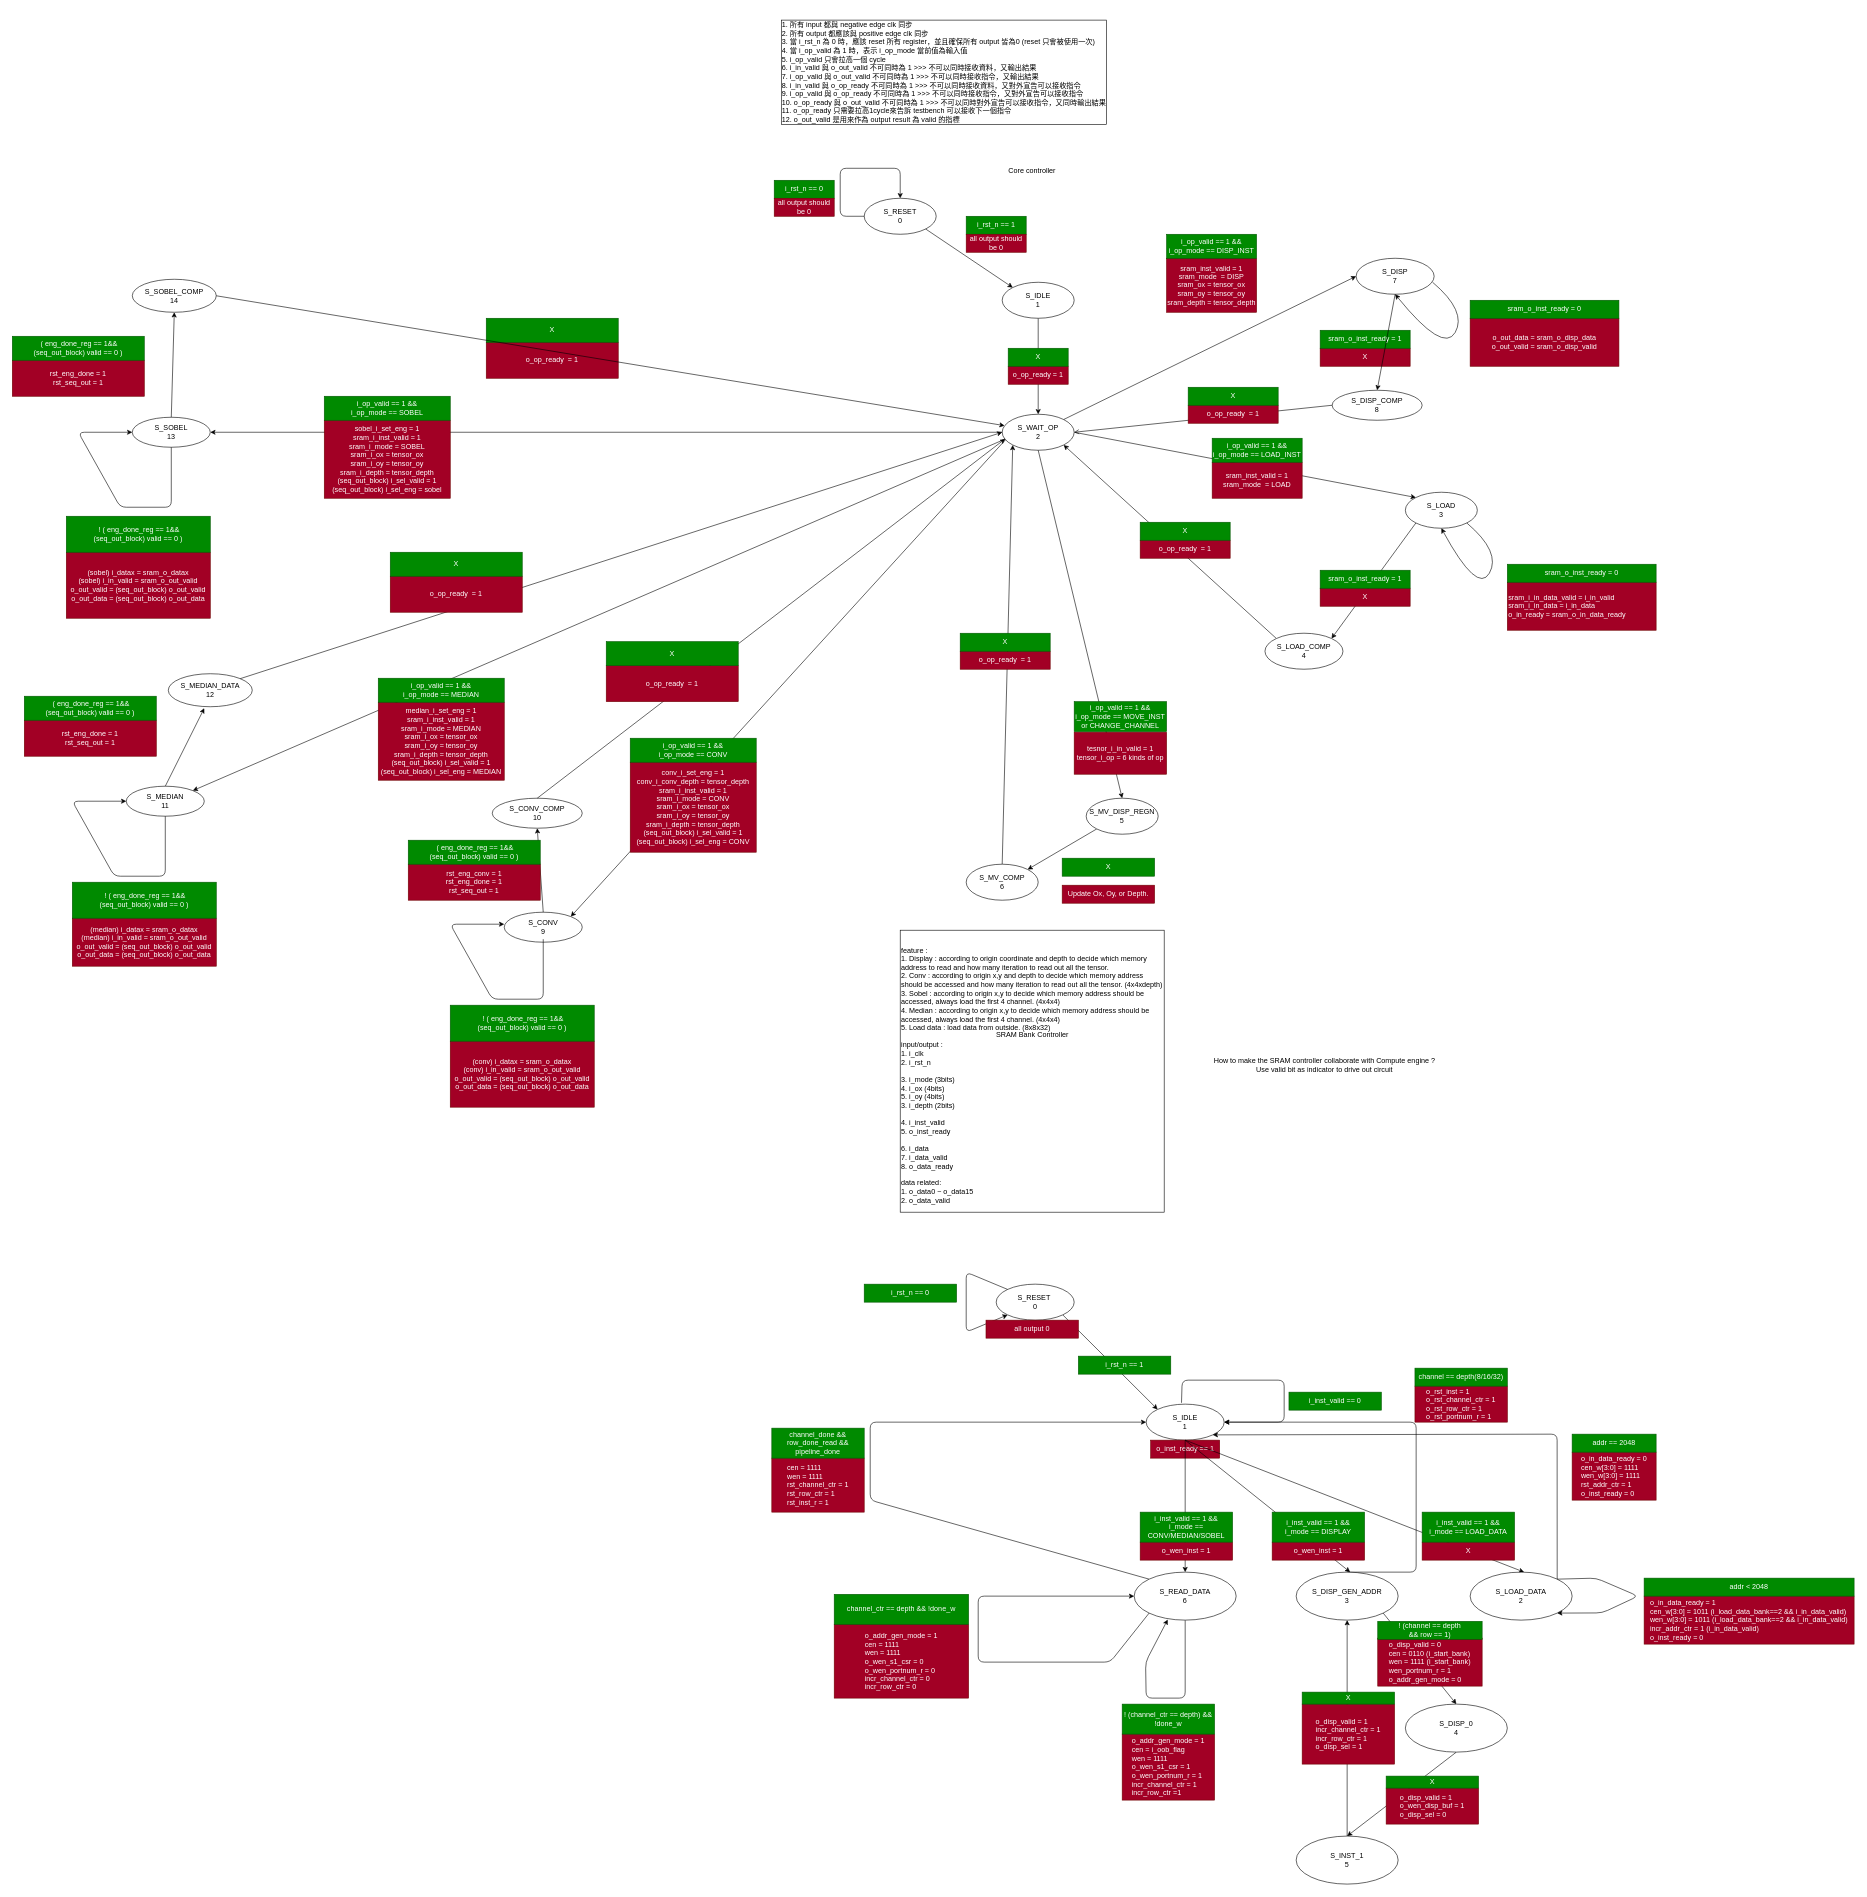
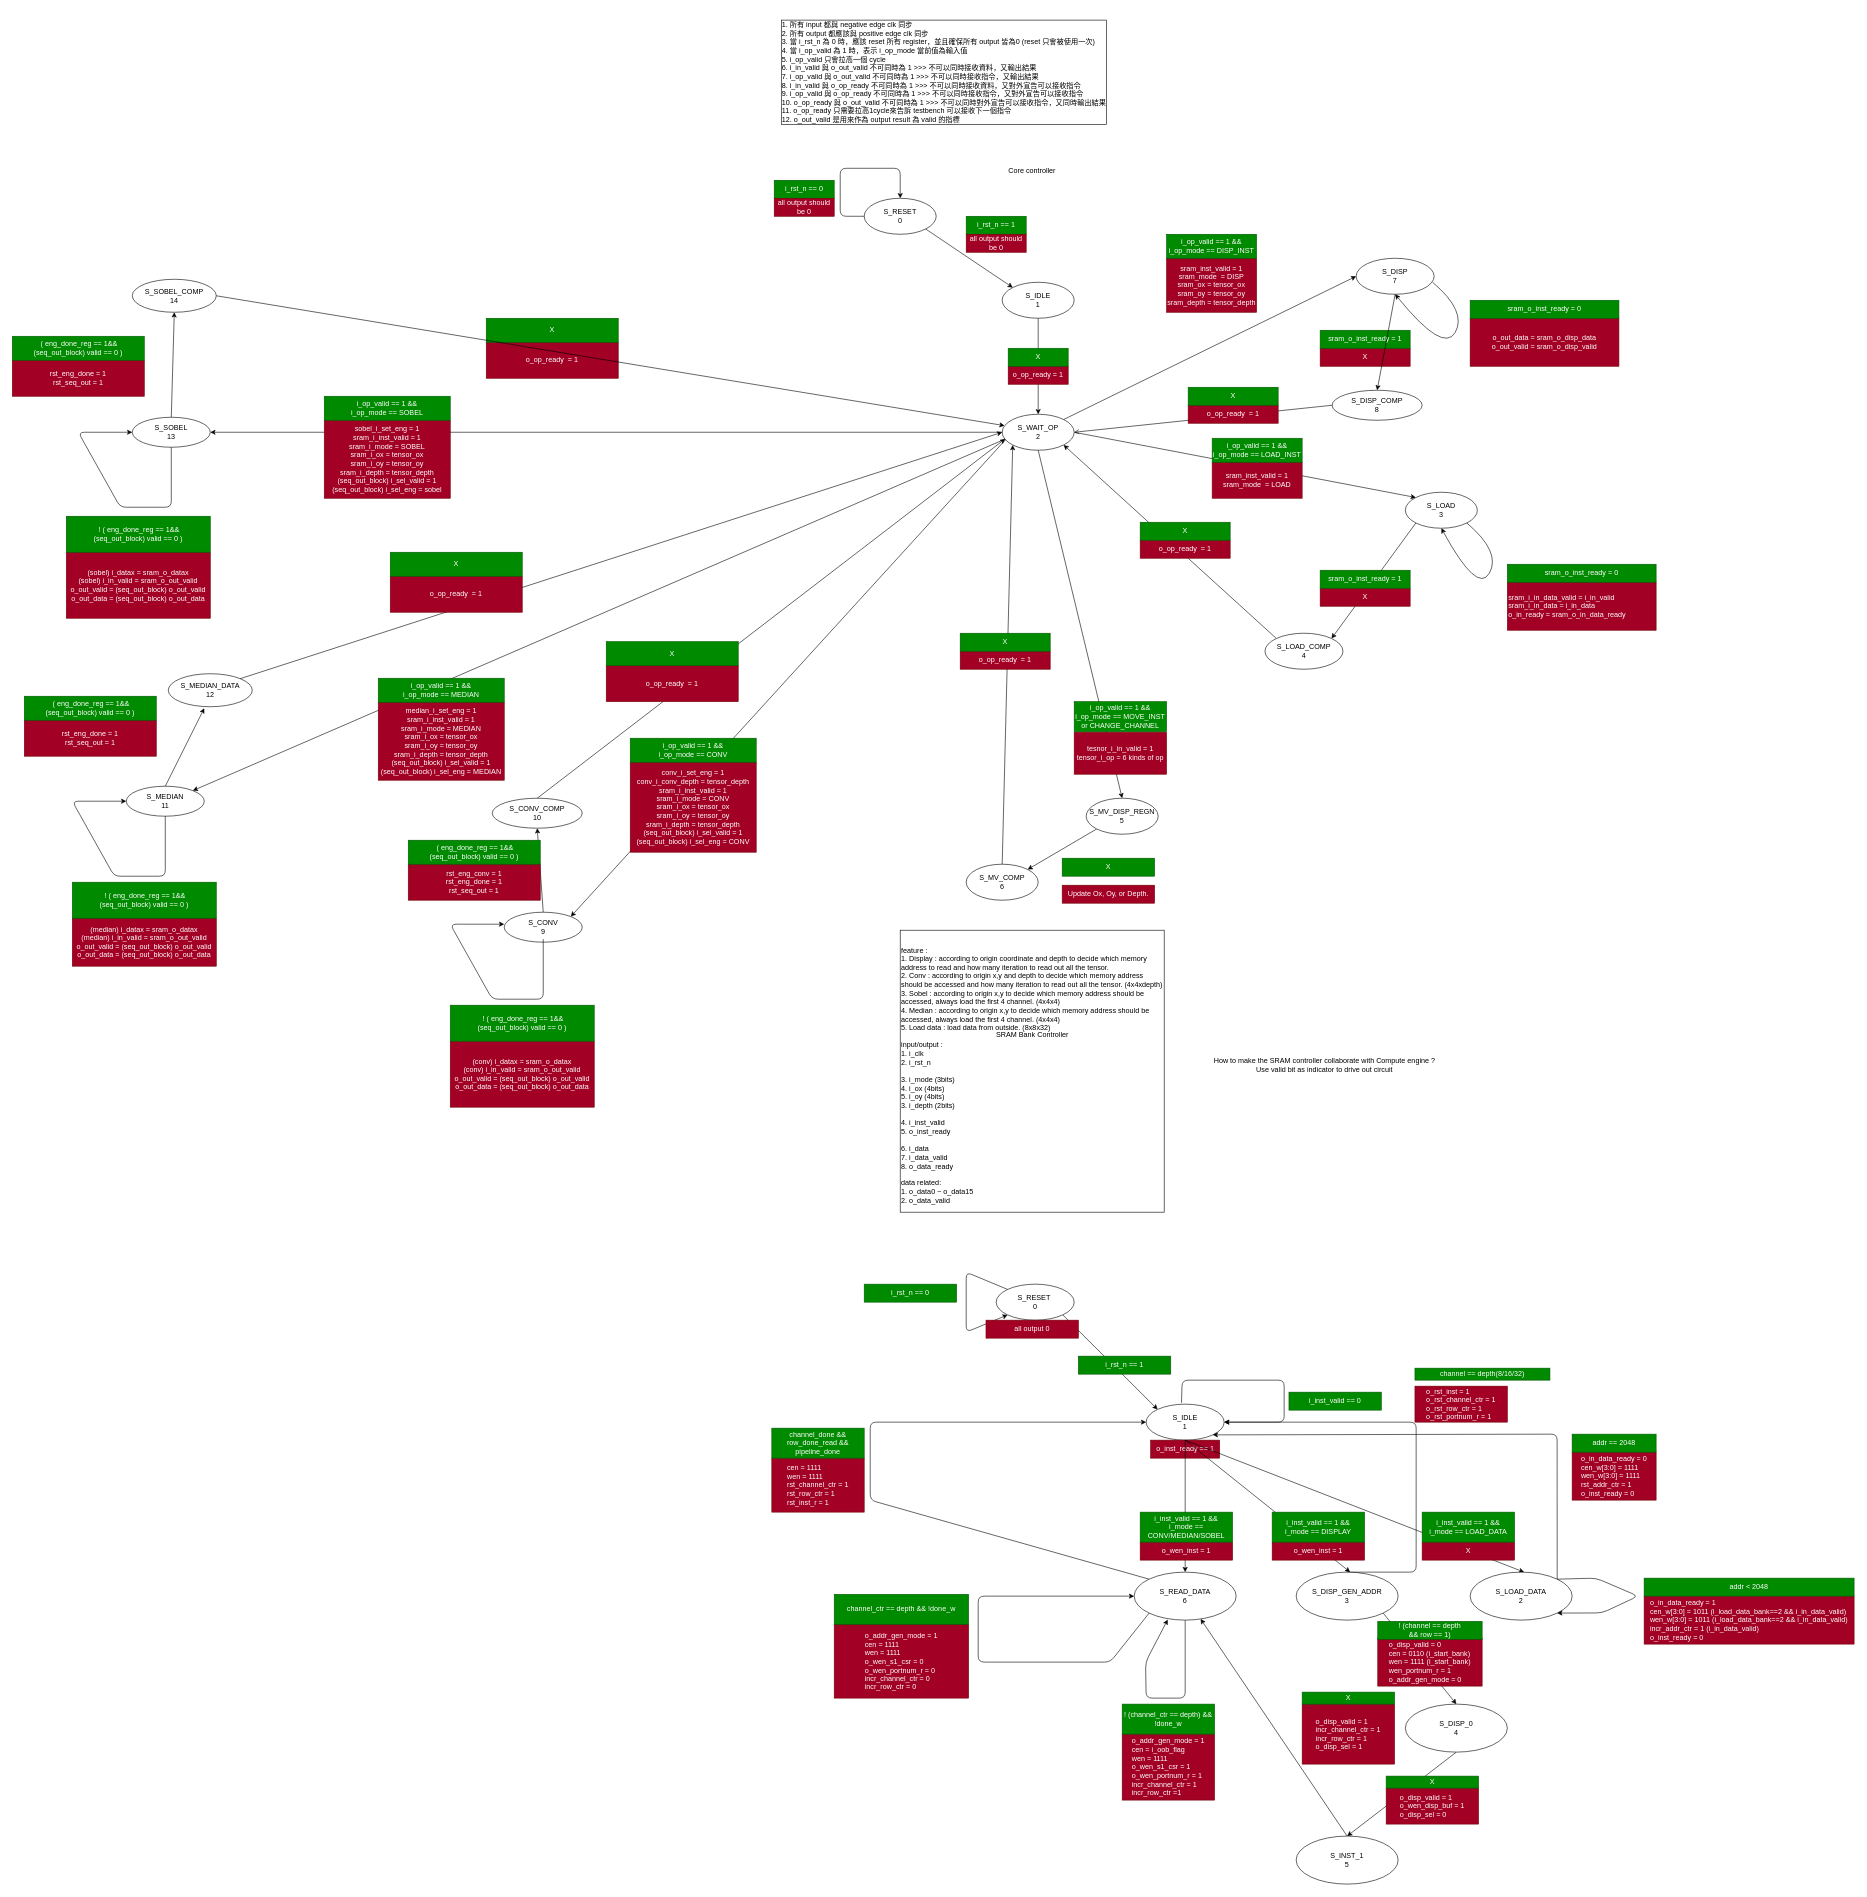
node "channel == depth(8/16/32)": size 92x18 -> 135x12
edge "S_INST_1 5" -> "S_DISP_GEN_ADDR 3": now "S_INST_1 5" -> "S_READ_DATA 6"
